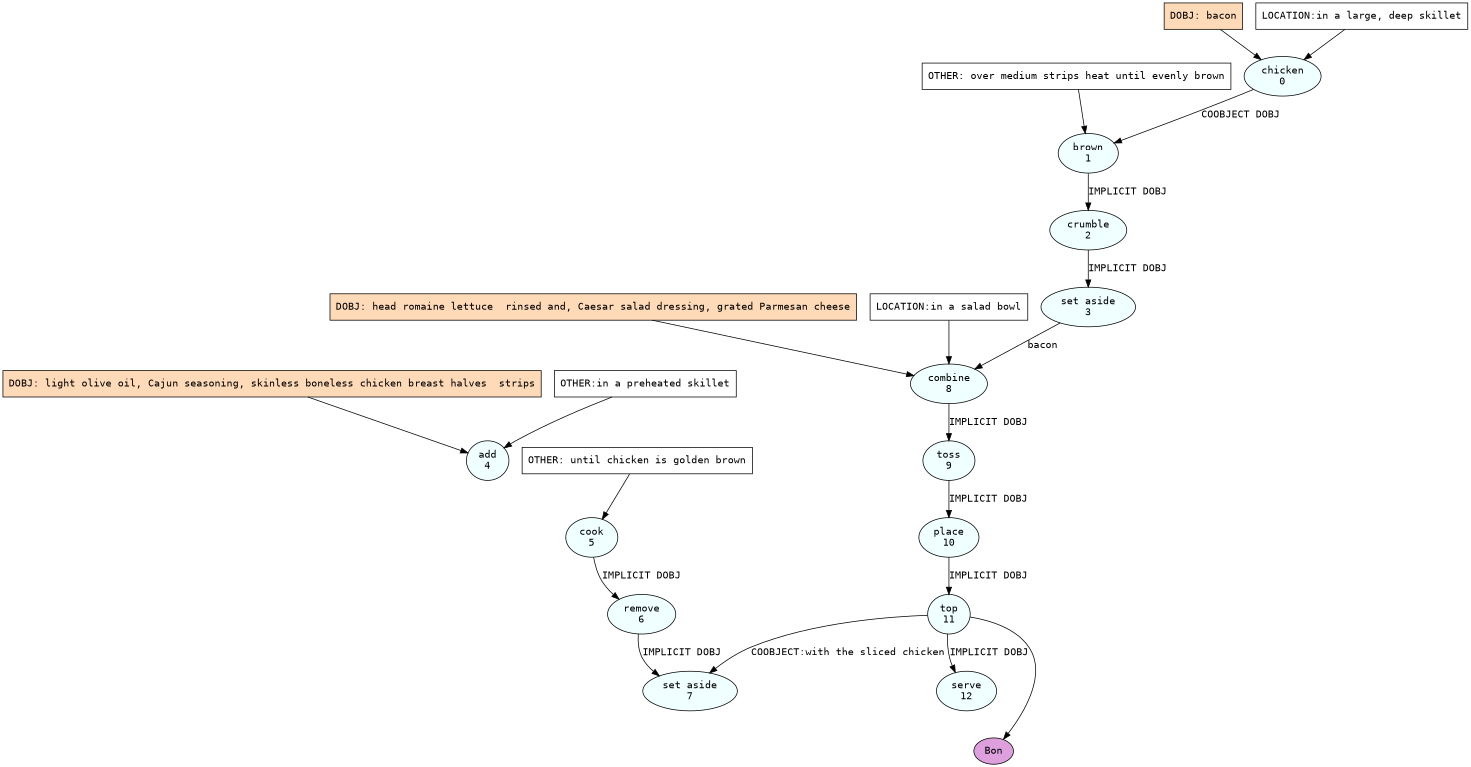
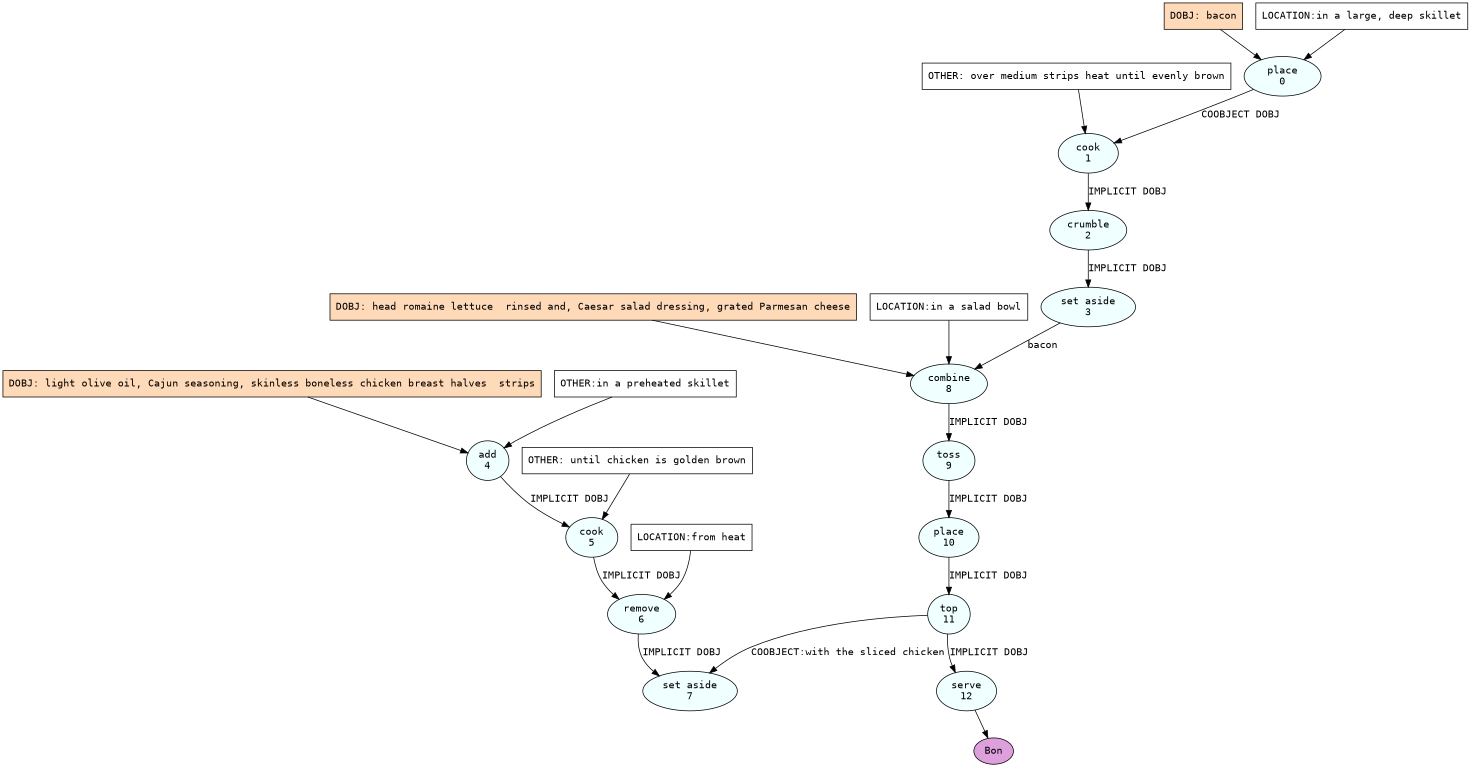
node "chicken 0": label "chicken 0" -> "place 0"
node "brown 1": label "brown 1" -> "cook 1"
edge "add 4" -> "cook 5": added, label "IMPLICIT DOBJ"
node "LOCATION:from heat": added
edge "top 11" -> "Bon": now "serve 12" -> "Bon"
